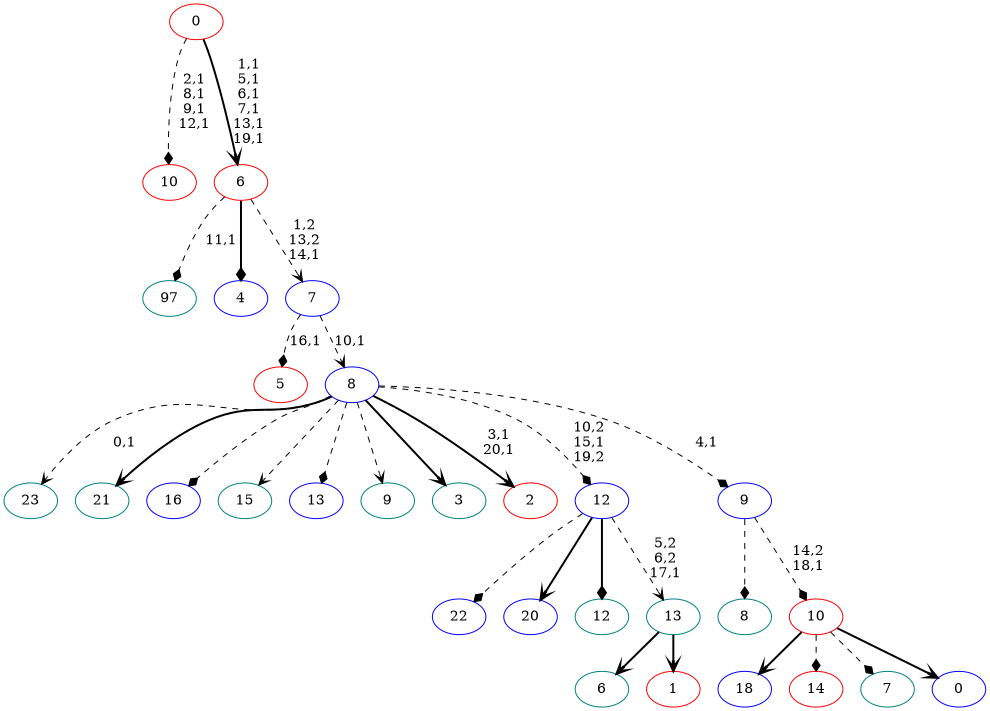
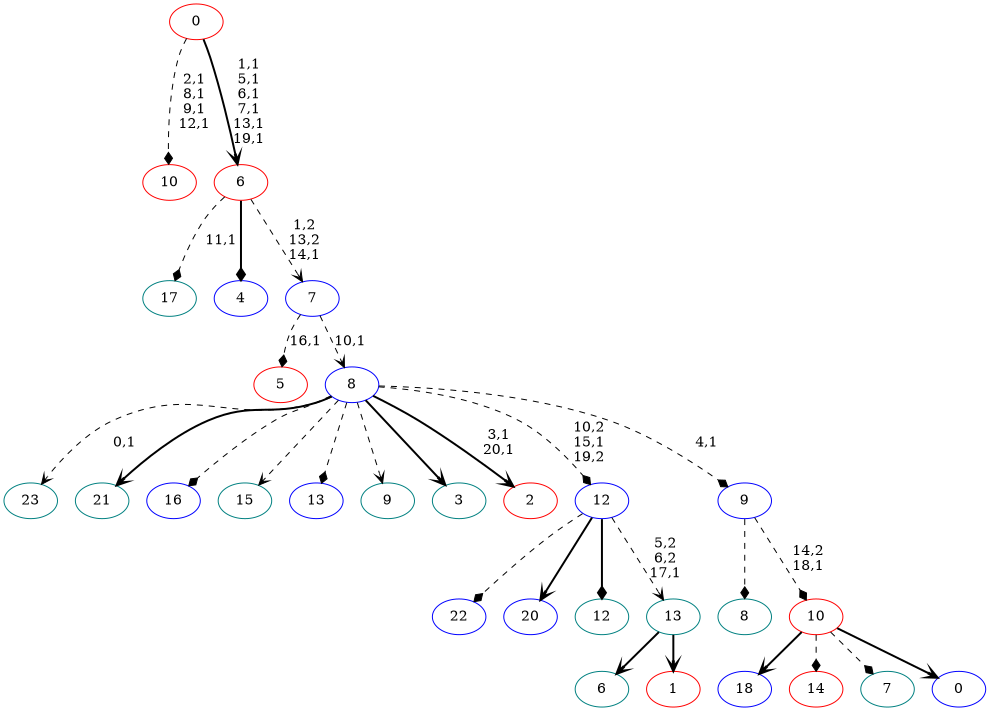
node "97": label "97" -> "17"
